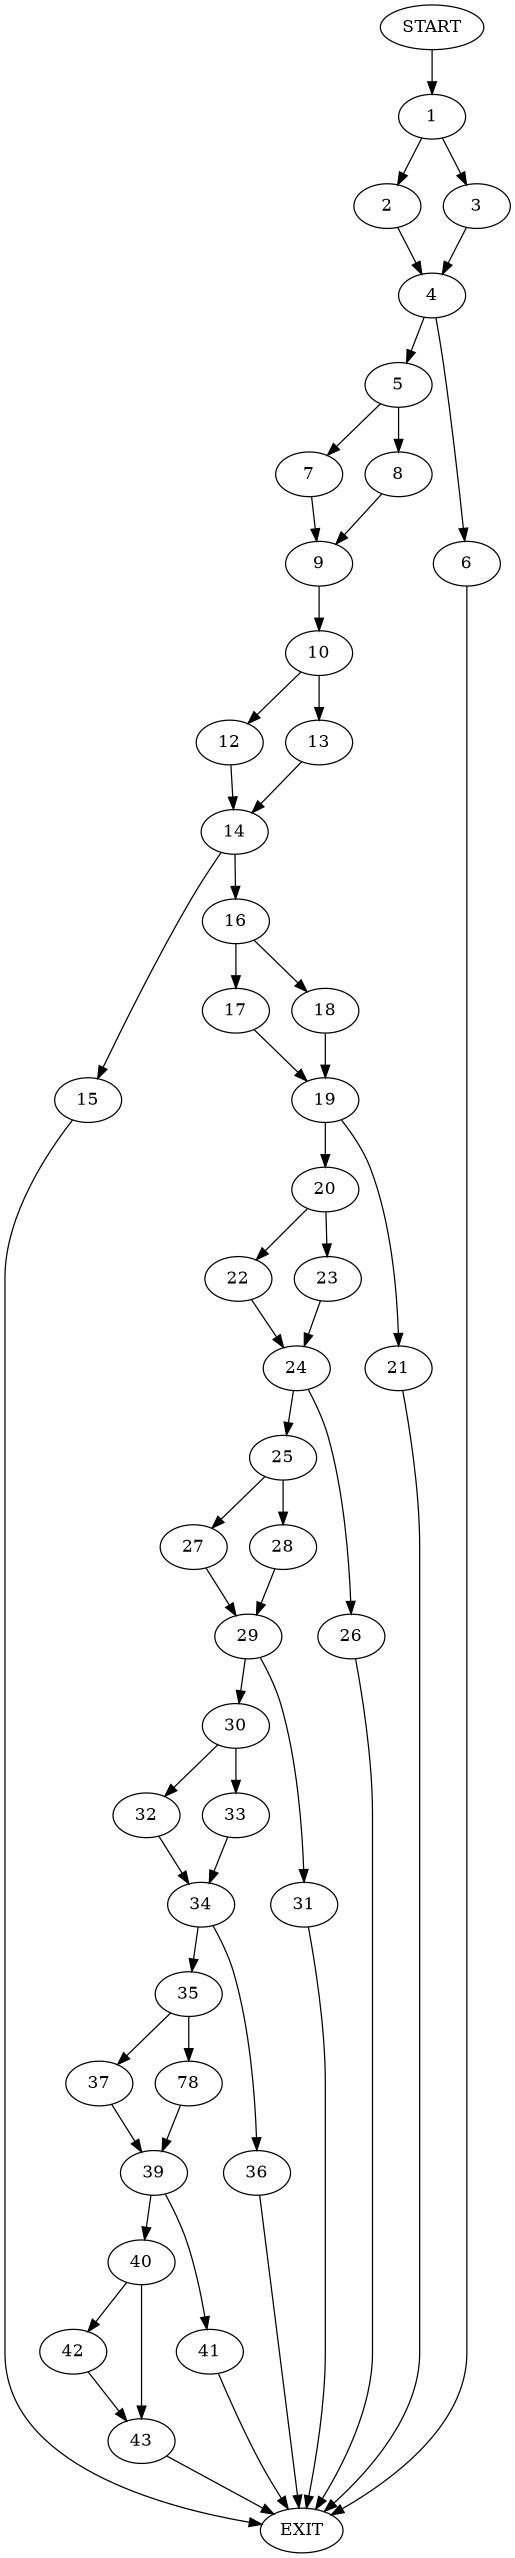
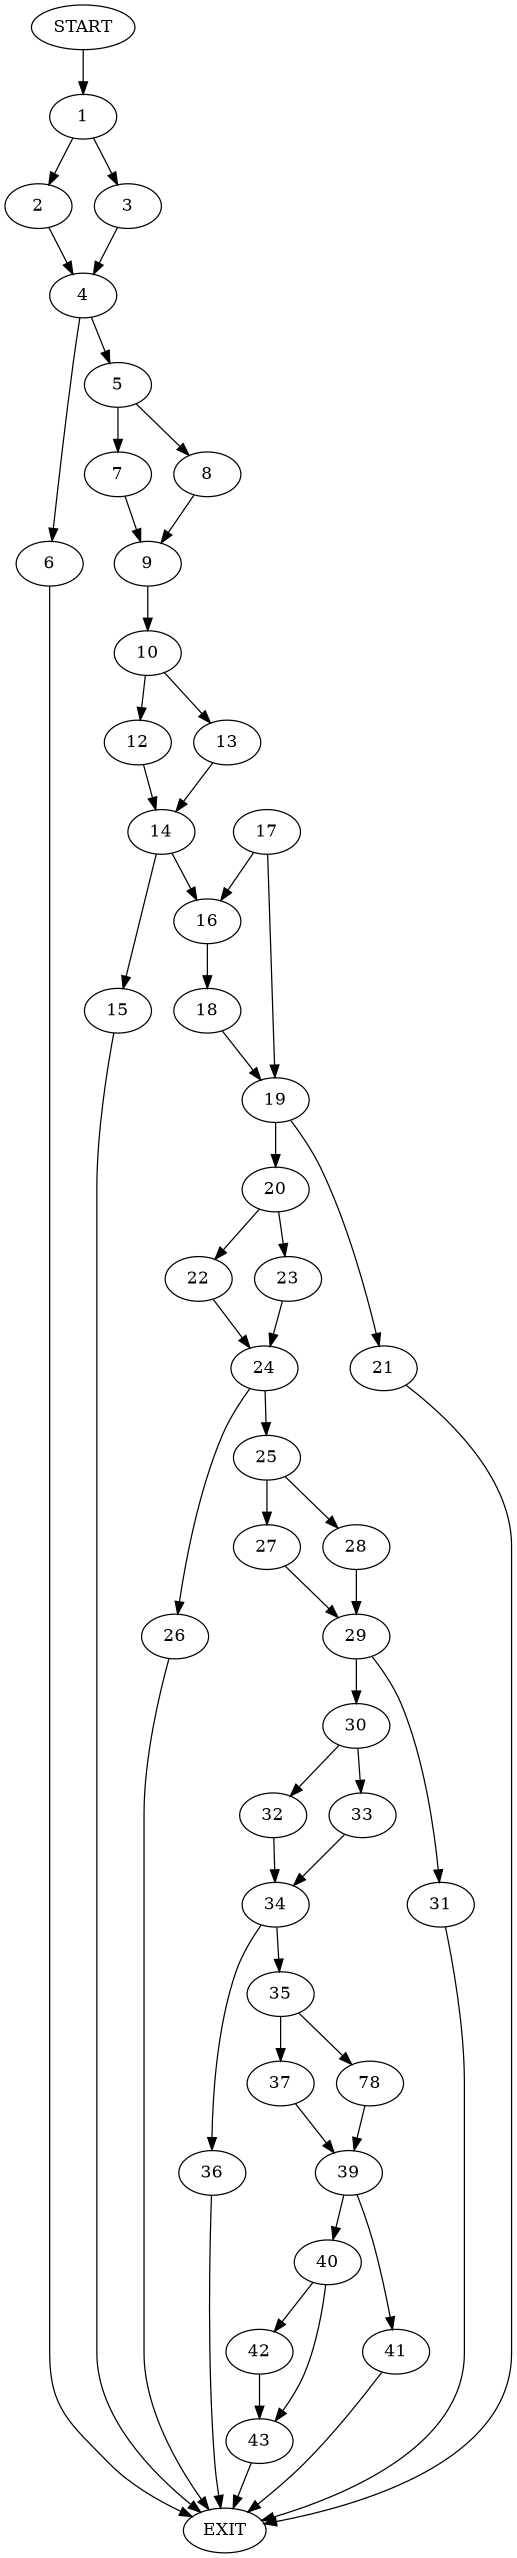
edge "16" -> "17": reversed
